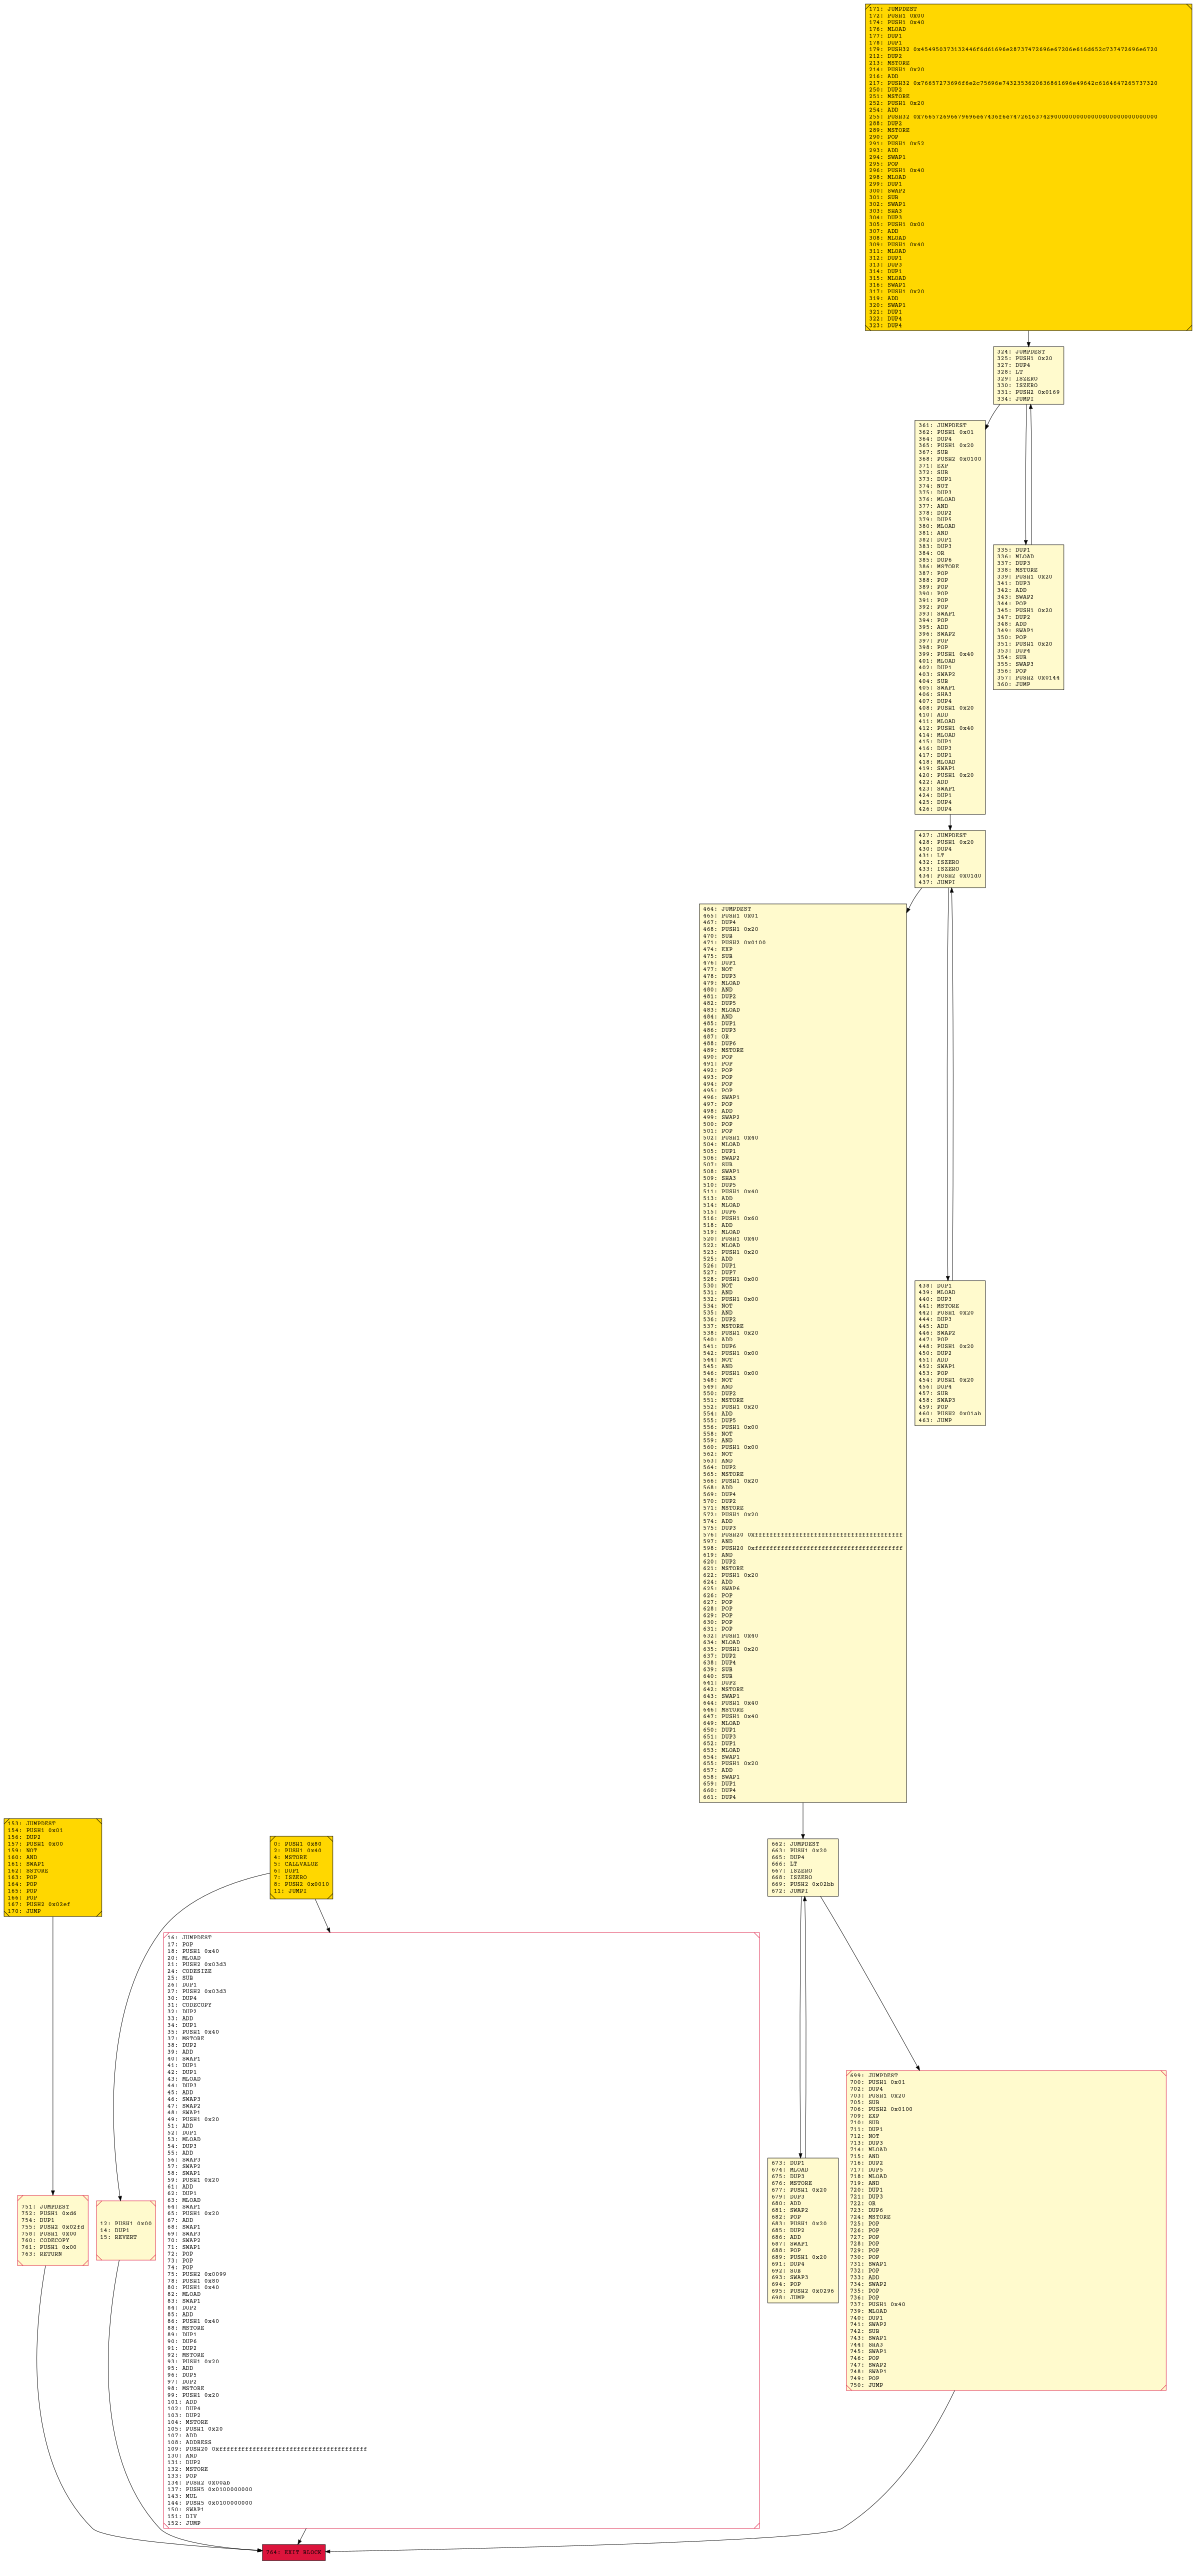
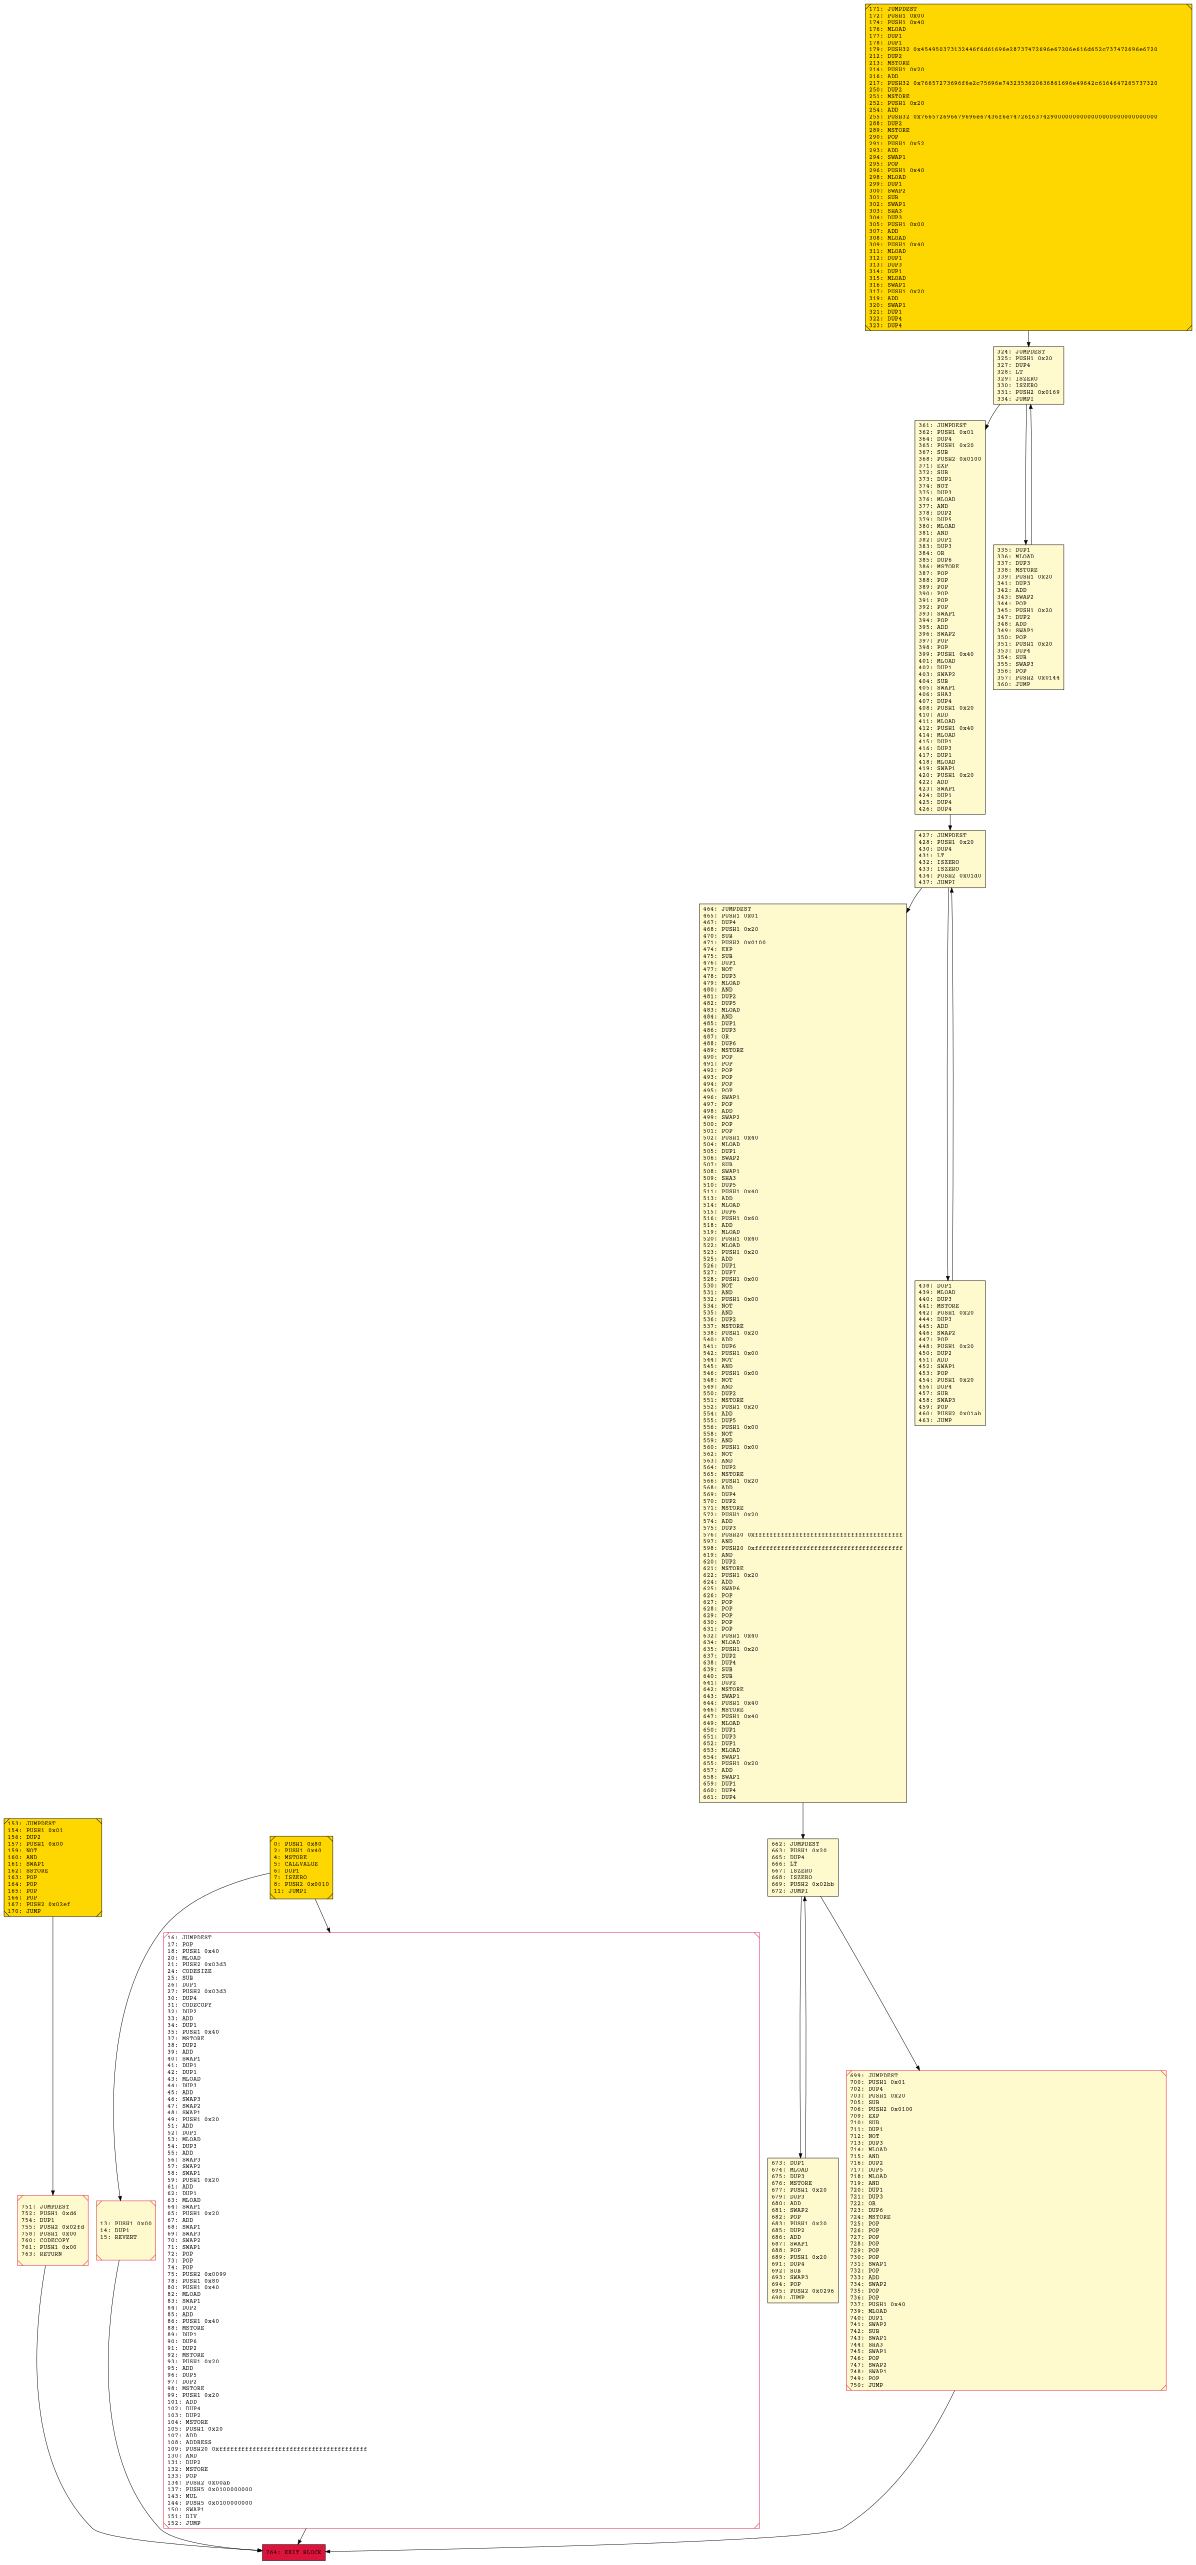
node "12: PUSH1 0x00 14: DUP1 15: REVERT": label "12: PUSH1 0x00 14: DUP1 15: REVERT" -> "13: PUSH1 0x00 14: DUP1 15: REVERT"
